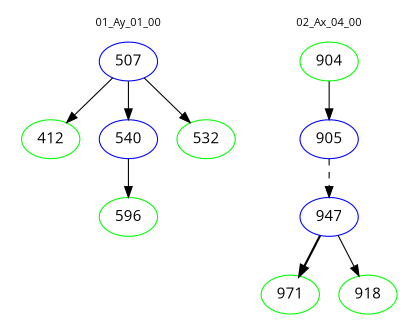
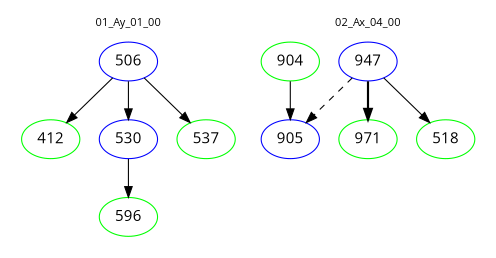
node "507": label "507" -> "506"
node "540": label "540" -> "530"
node "532": label "532" -> "537"
edge "905" -> "947": reversed
node "918": label "918" -> "518"
